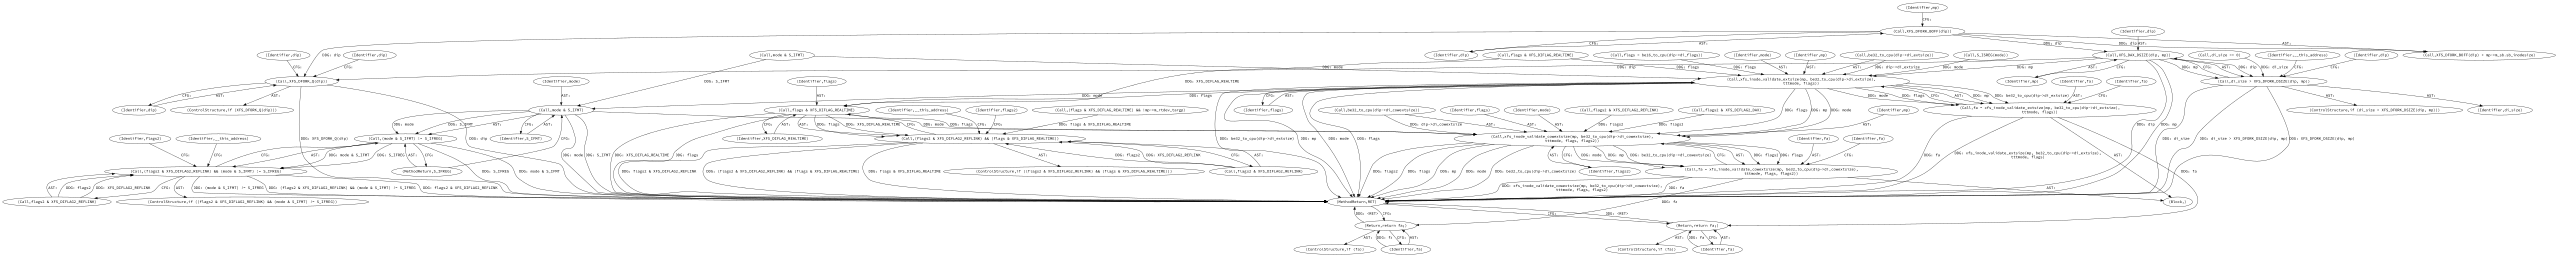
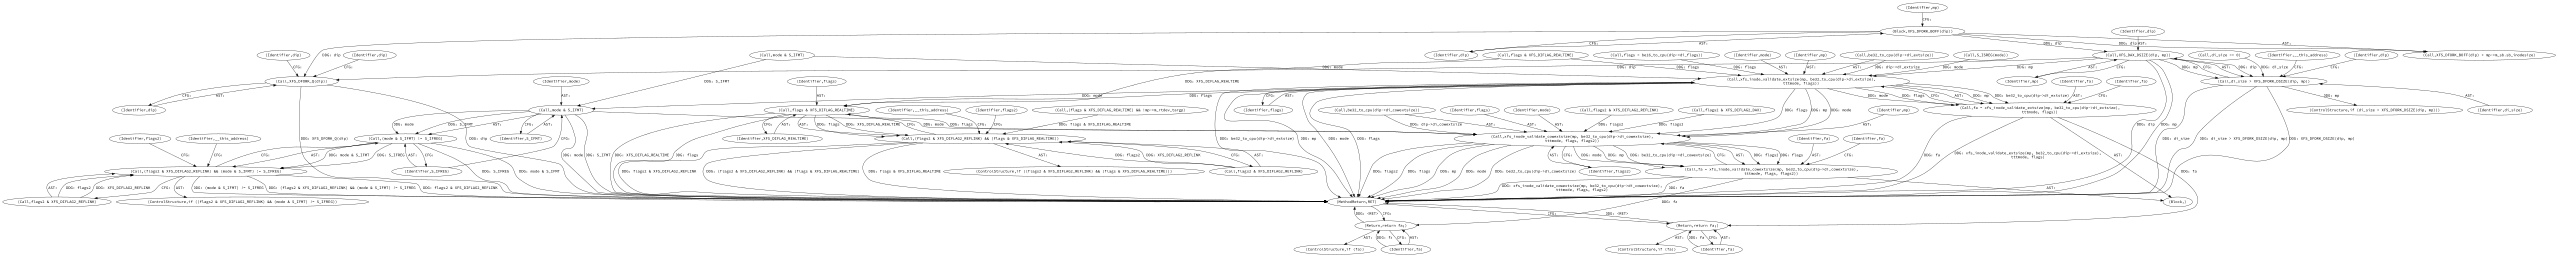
node "(Call,XFS_DFORK_BOFF(dip))": label "(Call,XFS_DFORK_BOFF(dip))" -> "(Block,XFS_DFORK_BOFF(dip))"
edge "(Call,di_size > XFS_DFORK_DSIZE(dip, mp))" -> "(Identifier,di_size)": reversed
edge "(Call,di_size > XFS_DFORK_DSIZE(dip, mp))" -> "(ControlStructure,if (di_size > XFS_DFORK_DSIZE(dip, mp)))": label "AST: " -> "DDG: mp"
node "(ControlStructure,if (XFS_DFORK_Q(dip)))": removed
node "(MethodReturn,S_IFREG)": label "(MethodReturn,S_IFREG)" -> "(Identifier,S_IFREG)"
